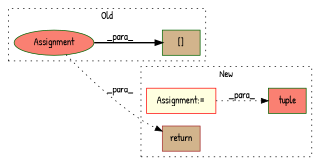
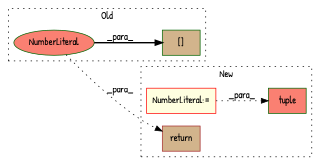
node "Assignment": label "Assignment" -> "NumberLiteral"
node "Assignment:=": label "Assignment:=" -> "NumberLiteral:="
